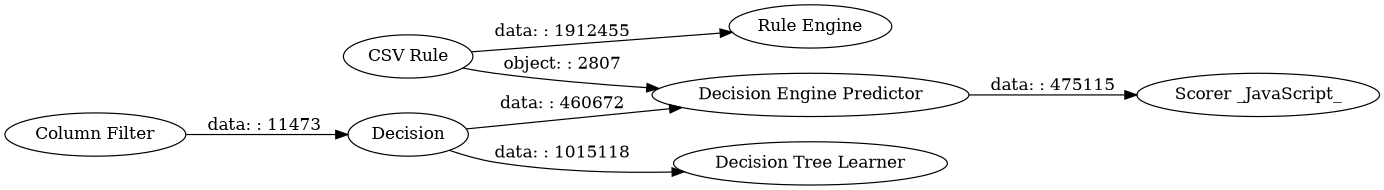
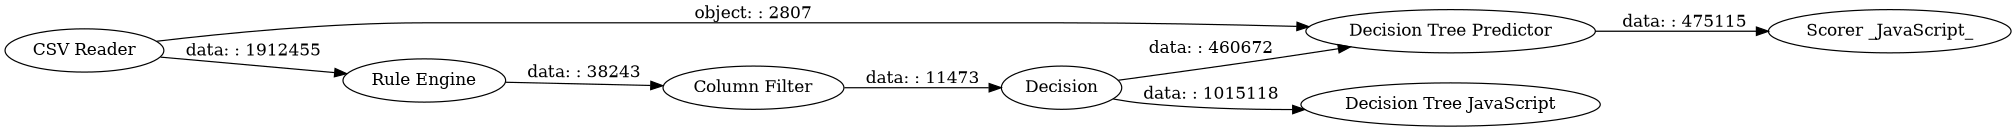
node "CSV Rule": label "CSV Rule" -> "CSV Reader"
edge "Rule Engine" -> "Column Filter": added, label "data: : 38243"
node "Decision Engine Predictor": label "Decision Engine Predictor" -> "Decision Tree Predictor"
node "Decision Tree Learner": label "Decision Tree Learner" -> "Decision Tree JavaScript"
